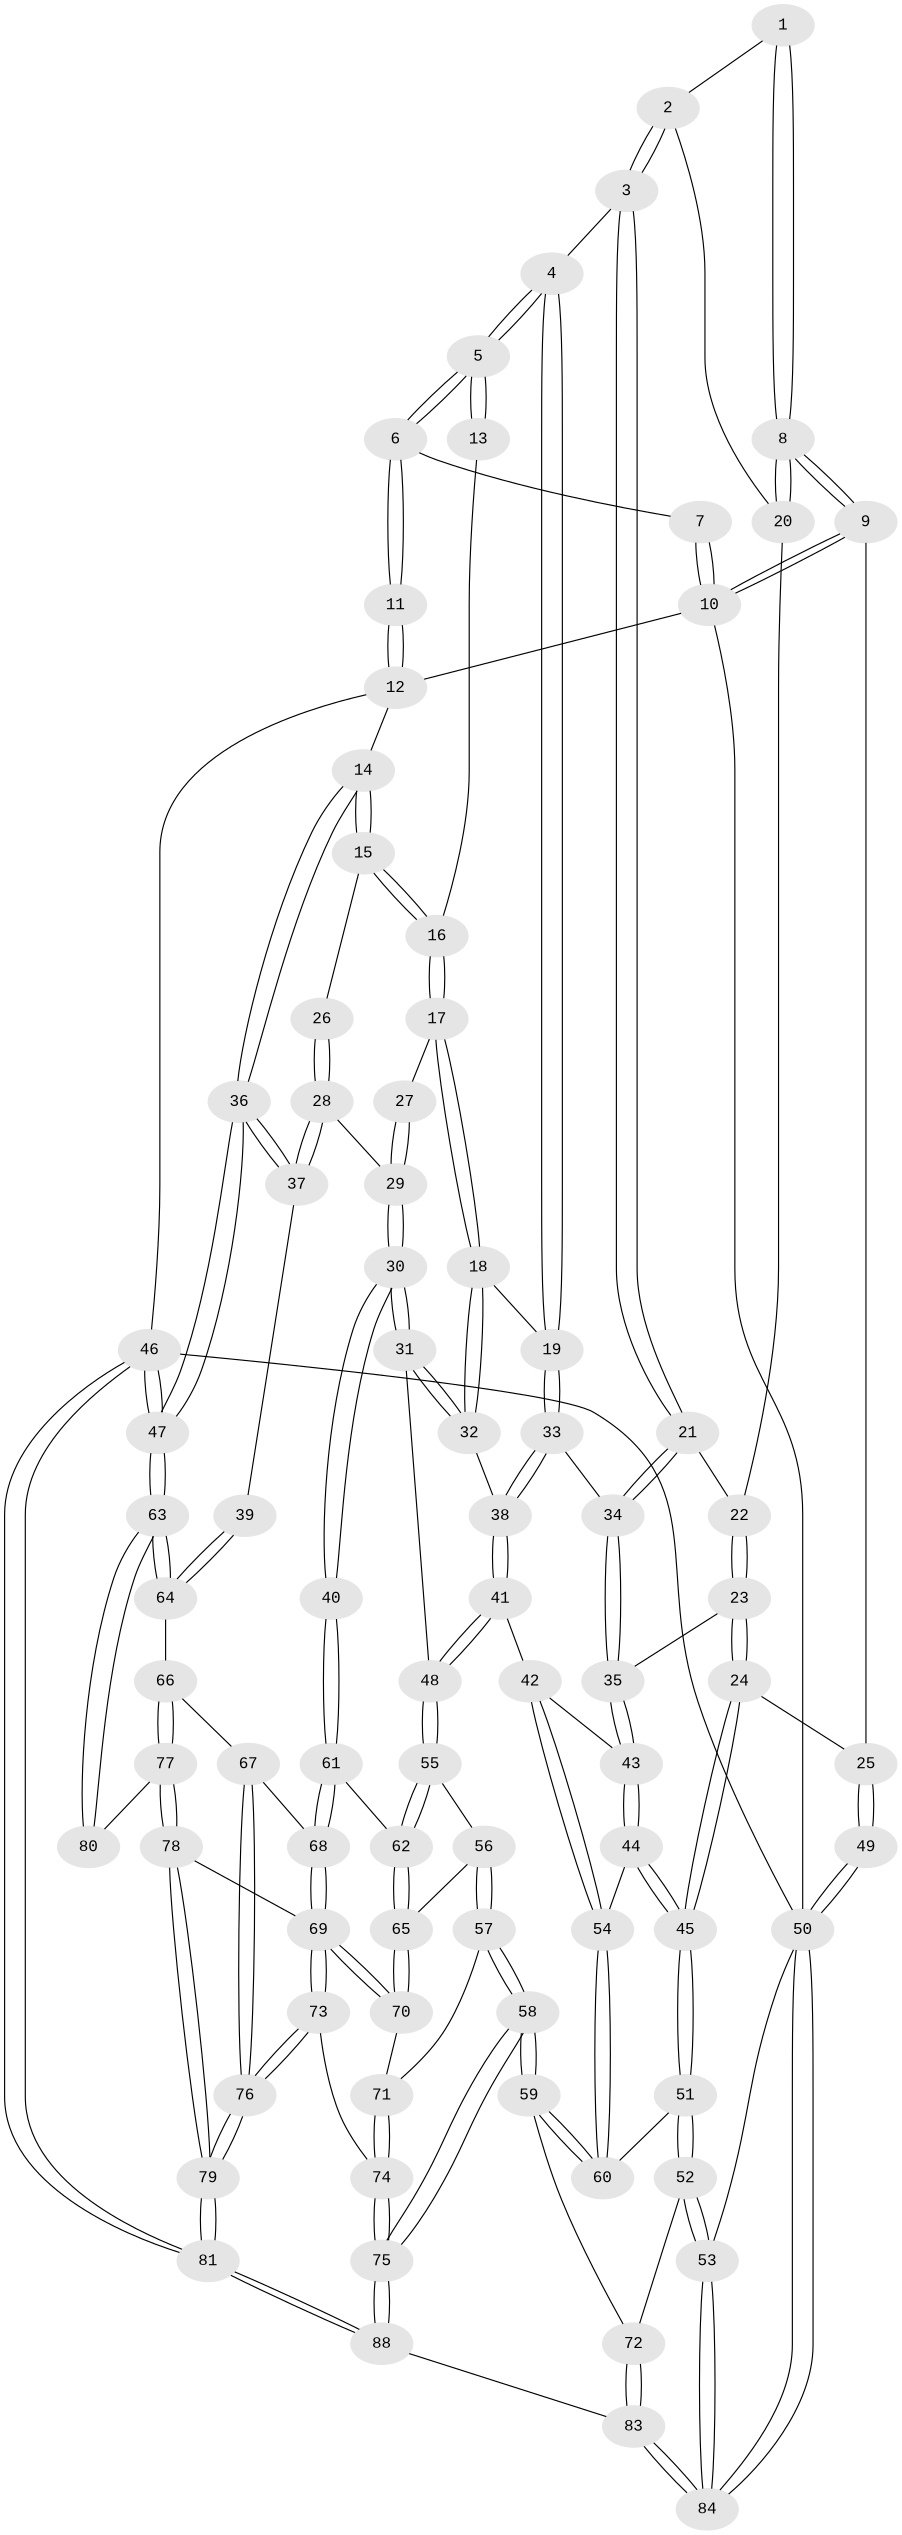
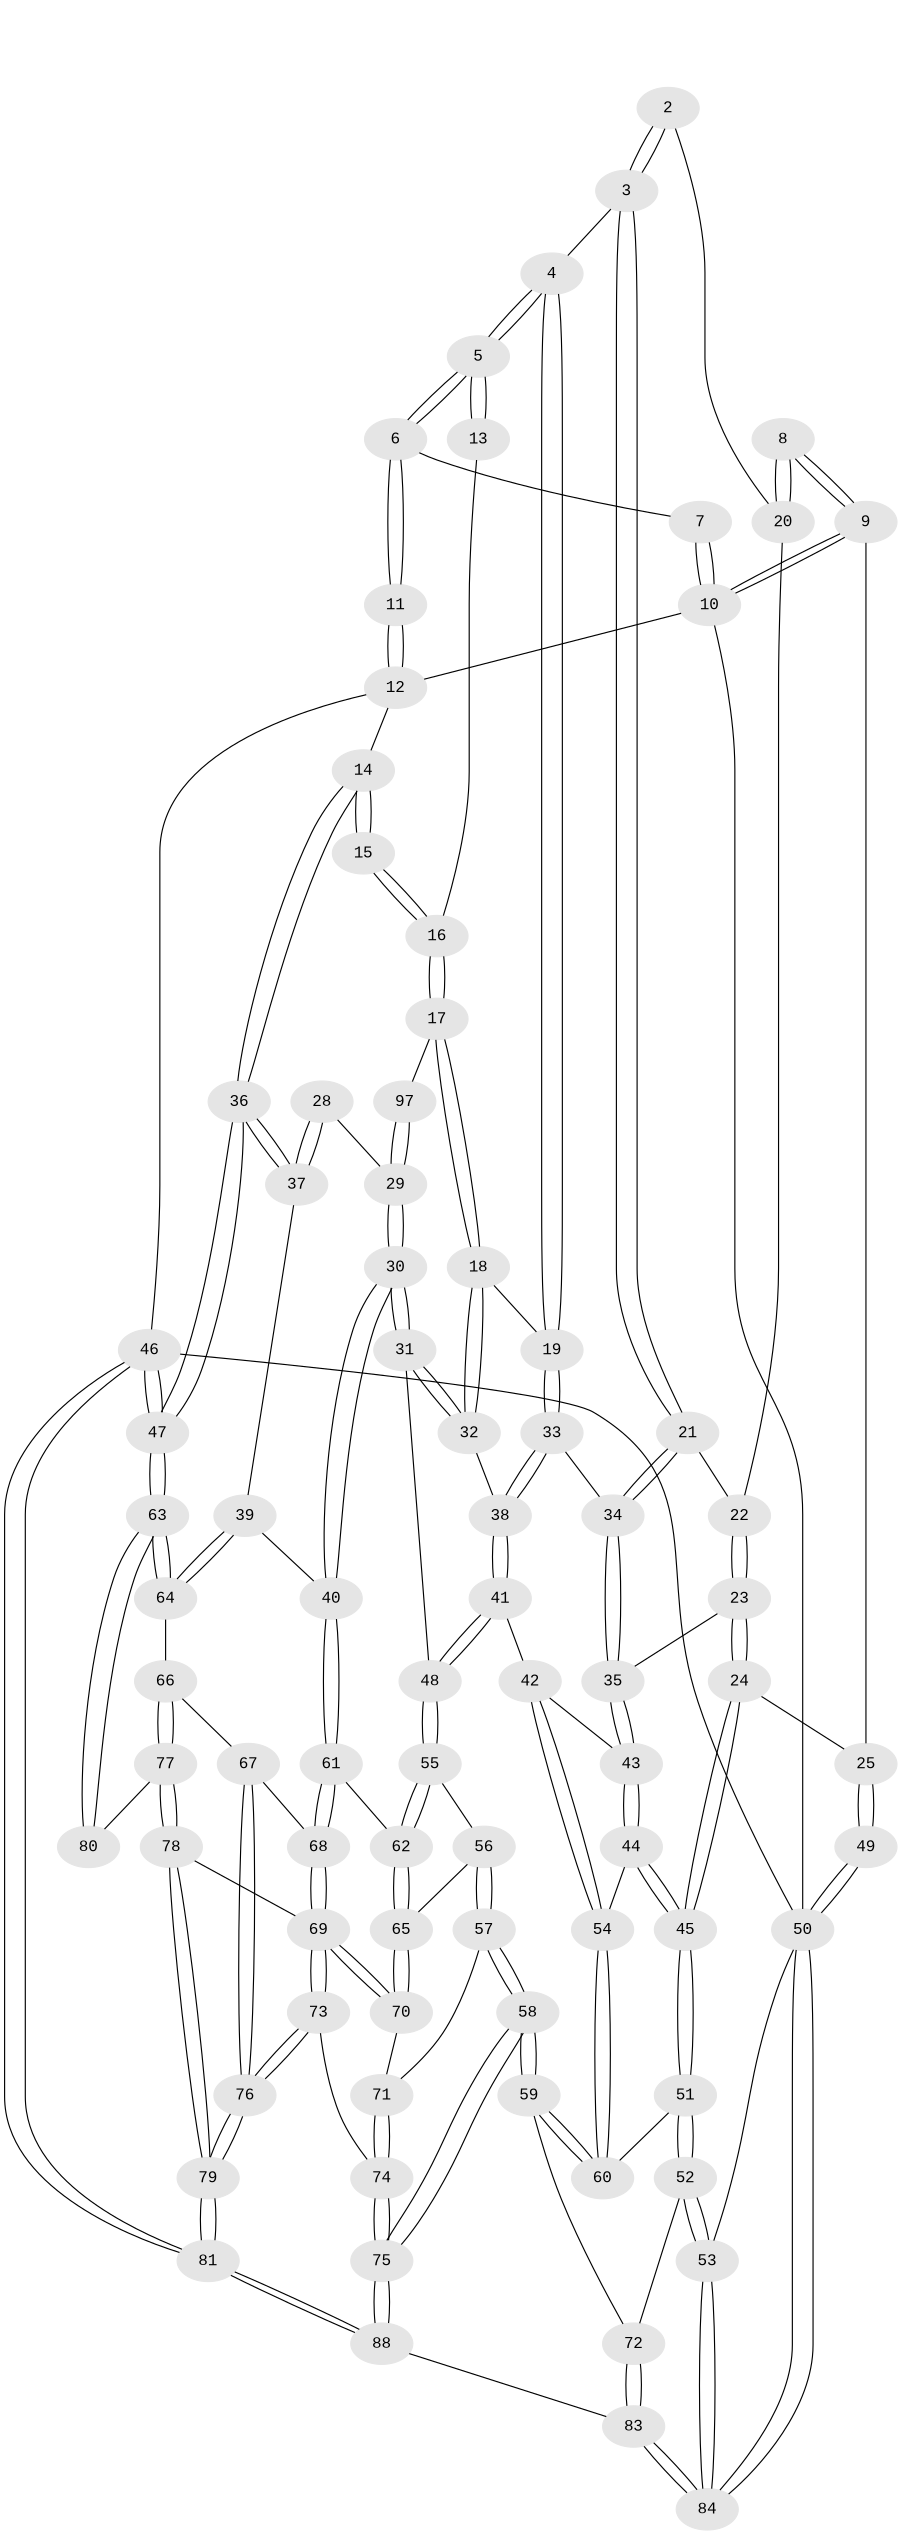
node "1": removed
node "26": removed
node "27": label "27" -> "97"
edge "39" -- "40": added
